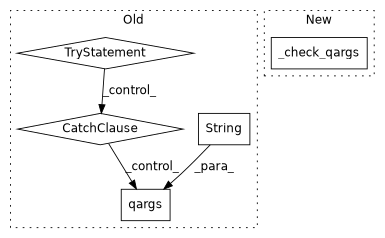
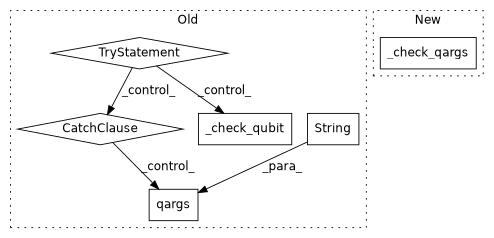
node "_check_qubit": added
